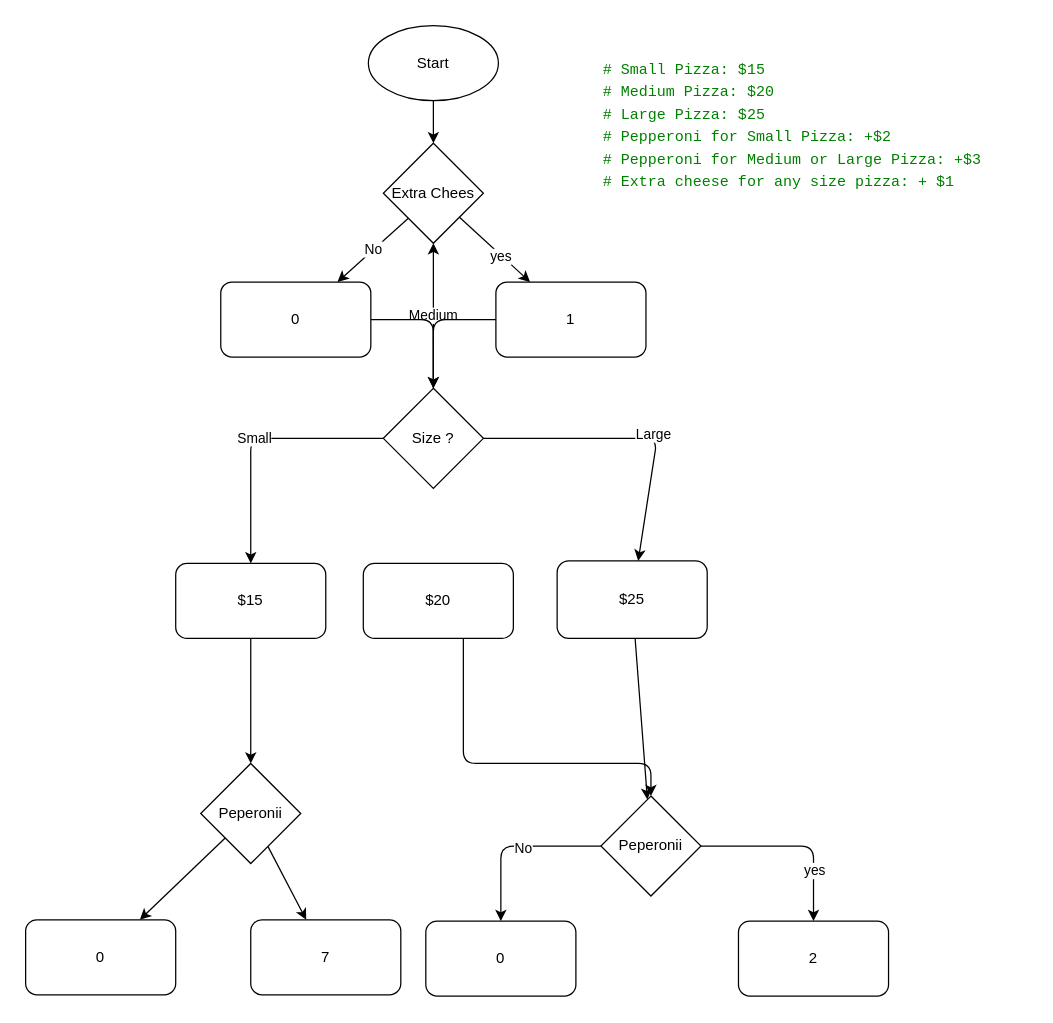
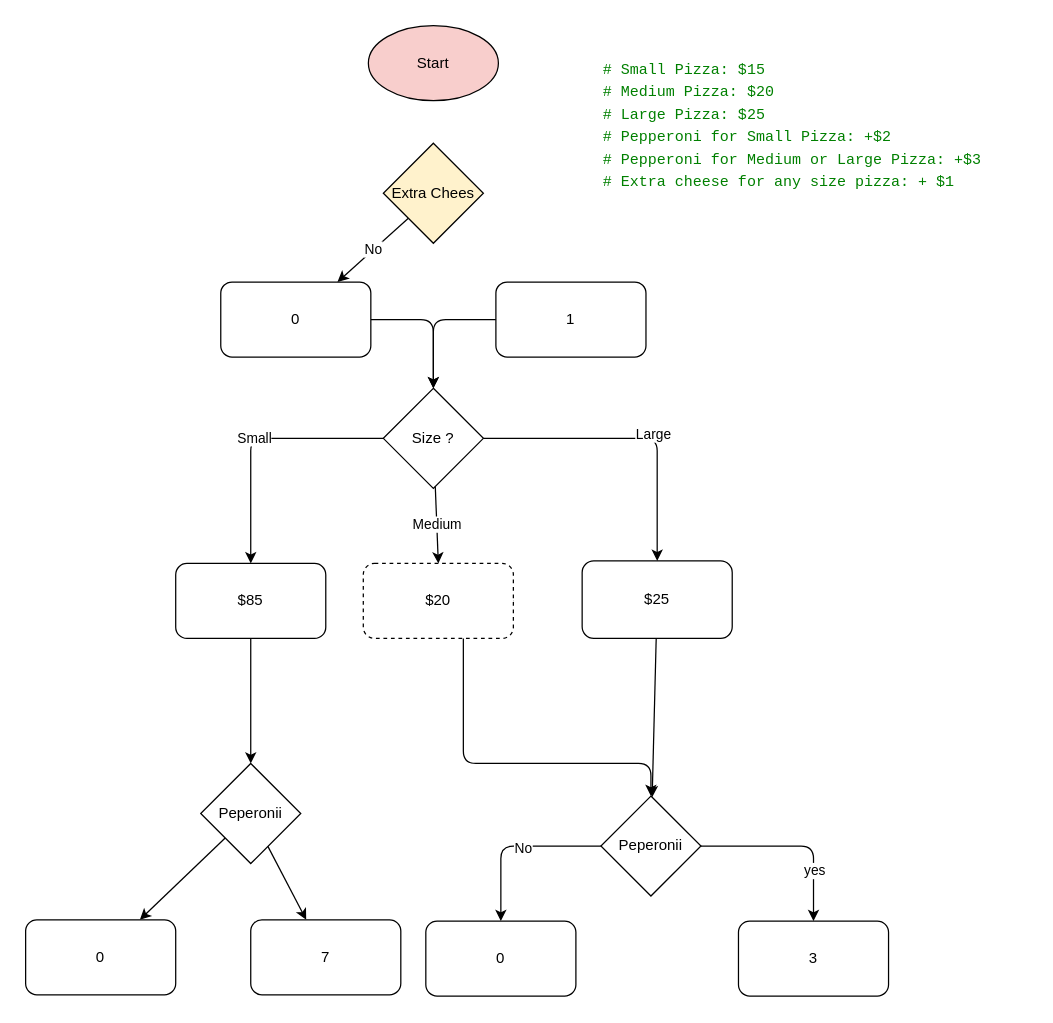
node "Start": fillcolor #ffffff -> #f8cecc
edge "Start" -> "Extra Chees": removed
node "Extra Chees": fillcolor #ffffff -> #fff2cc
edge "Extra Chees" -> "1": removed, label "yes"
edge "Size ?" -> "Extra Chees": now "Size ?" -> "$20"
node "$25": moved (632, 599) -> (657, 599)
node "$15": label "$15" -> "$85"
node "$20": style solid -> dashed
node "2": label "2" -> "3"
